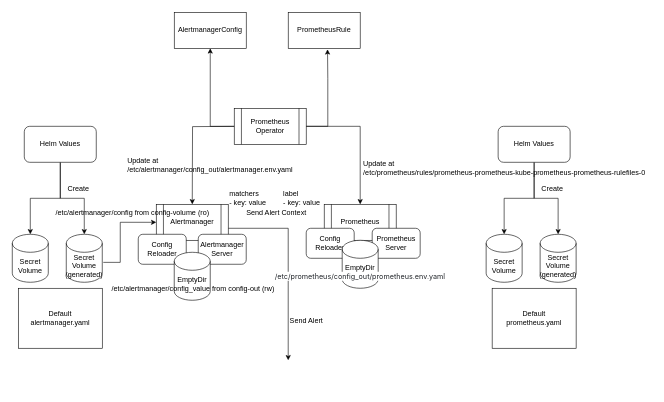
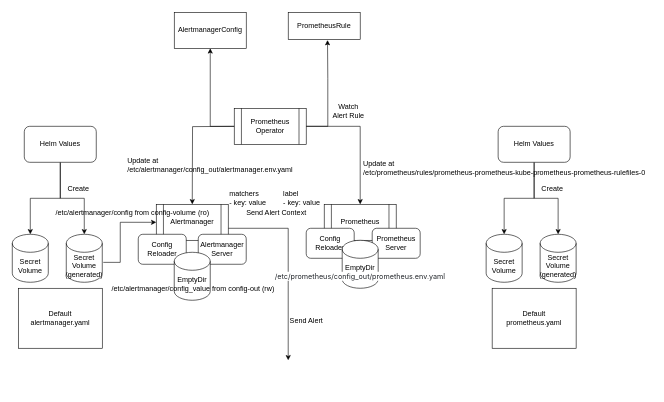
node "PrometheusRule": size 72x36 -> 72x27
node "Watch Alert Rule": added
